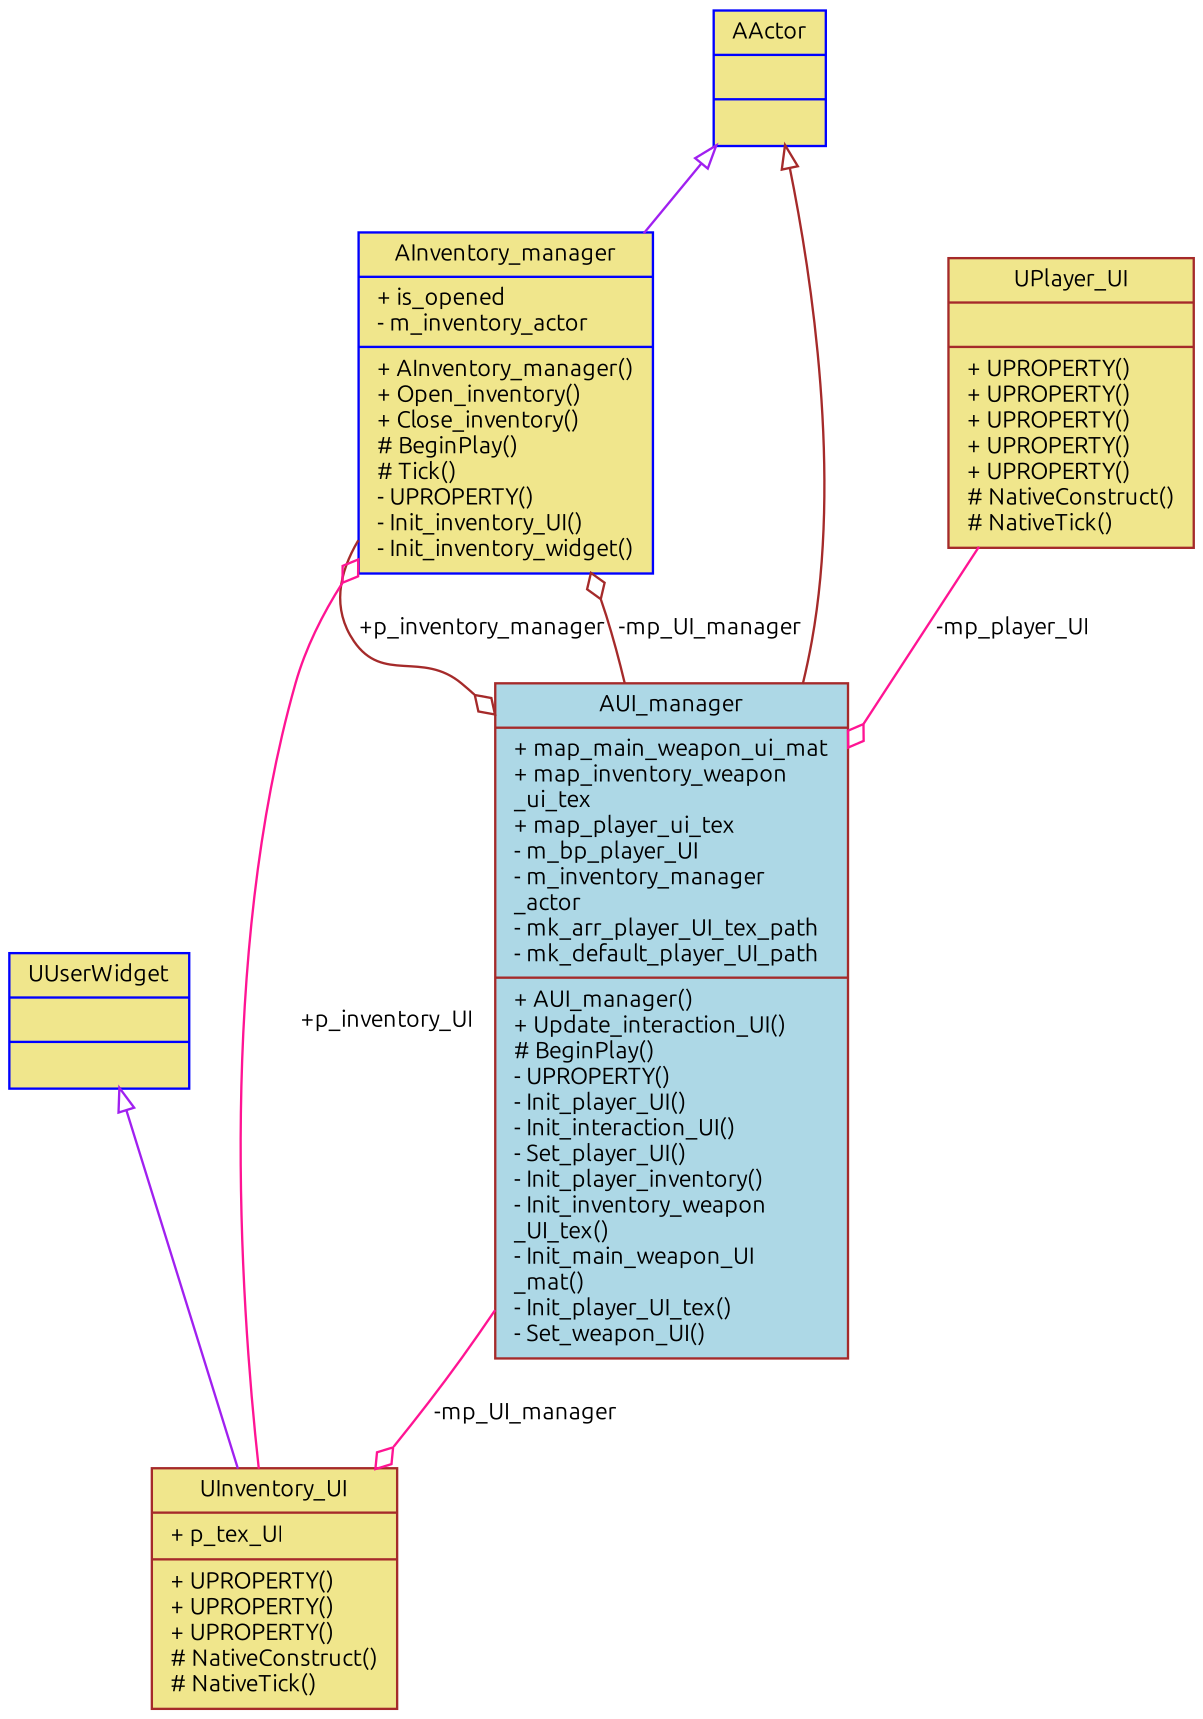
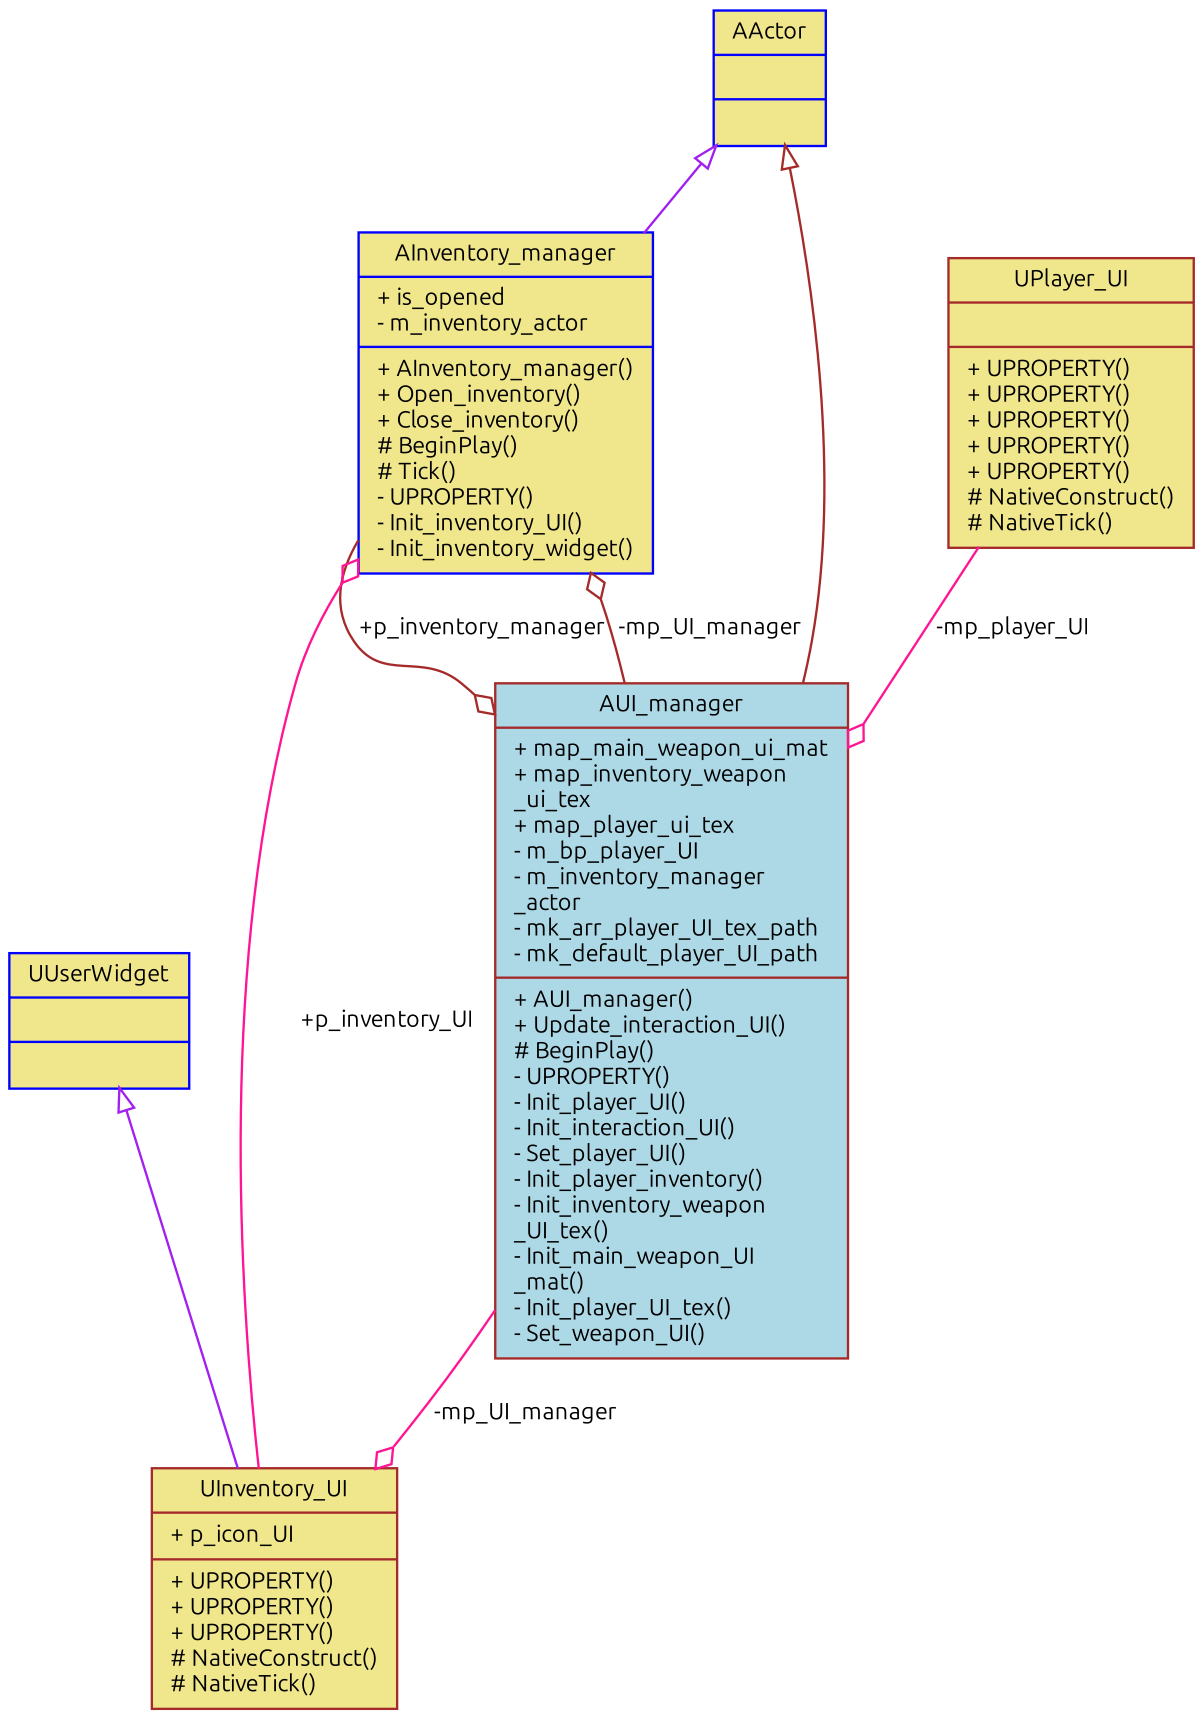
node "UInventory_UI": text "+ p_tex_UI" -> "+ p_icon_UI"
